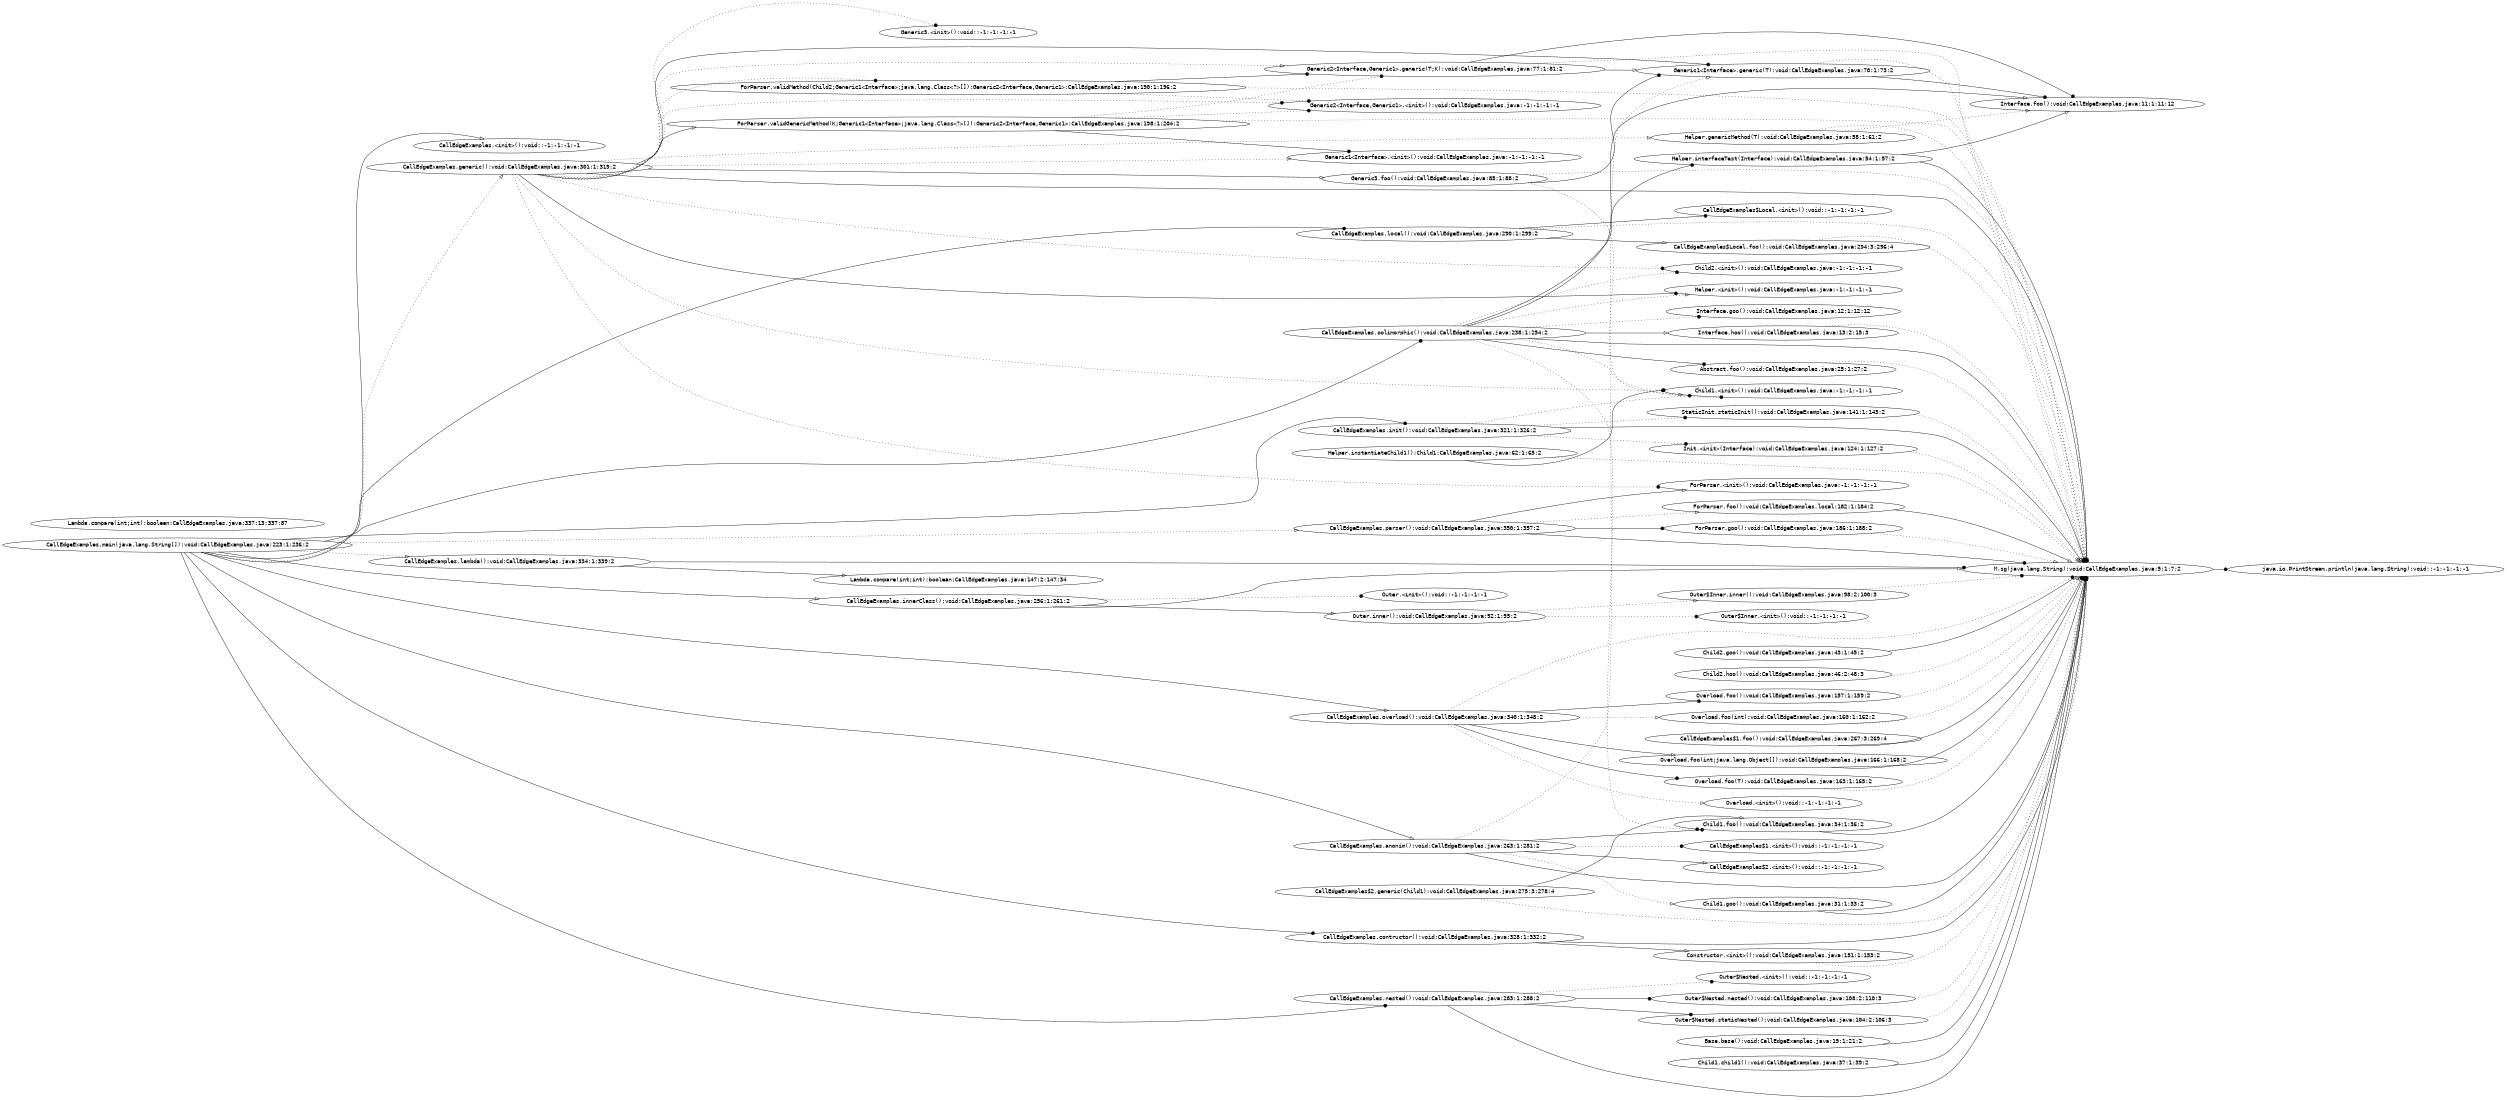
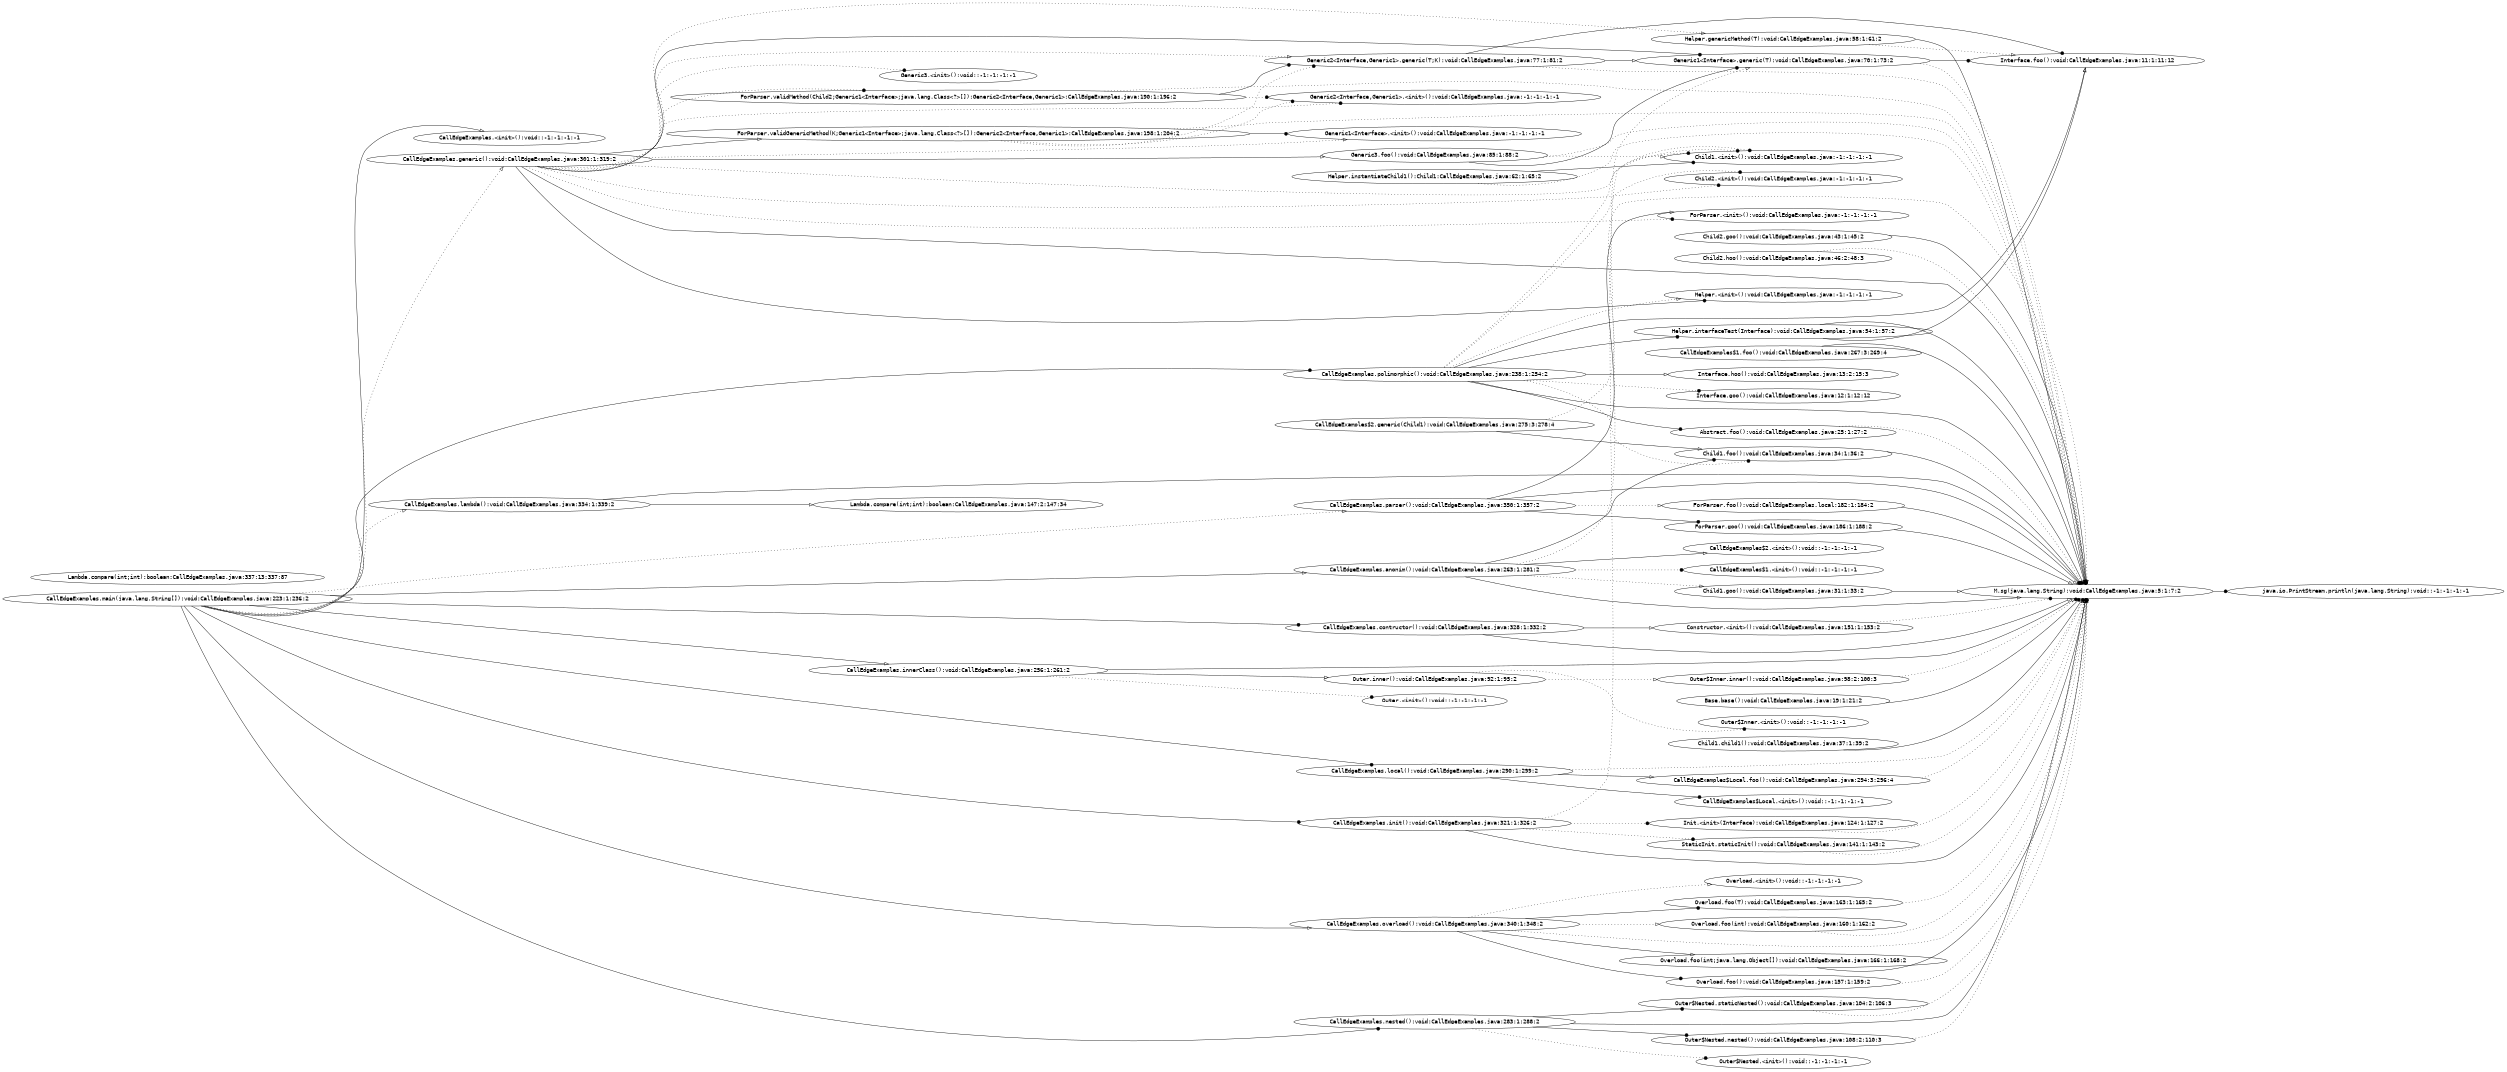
edge "Helper.genericMethod(T):void:CallEdgeExamples.java:58:1:61:2" -> "M.sg(java.lang.String):void:CallEdgeExamples.java:5:1:7:2": style dotted -> solid
edge "Interface.hoo():void:CallEdgeExamples.java:13:2:15:3" -> "M.sg(java.lang.String):void:CallEdgeExamples.java:5:1:7:2": removed
edge "ForParser.goo():void:CallEdgeExamples.java:186:1:188:2" -> "M.sg(java.lang.String):void:CallEdgeExamples.java:5:1:7:2": style dotted -> solid
